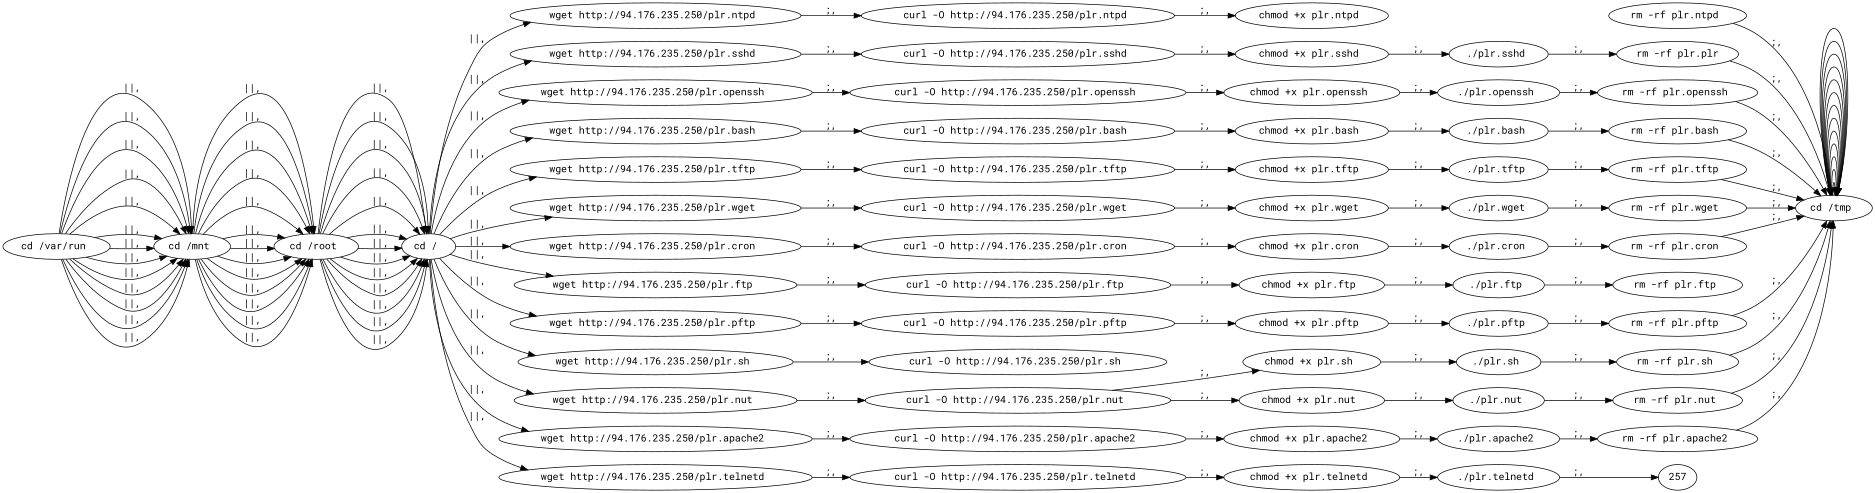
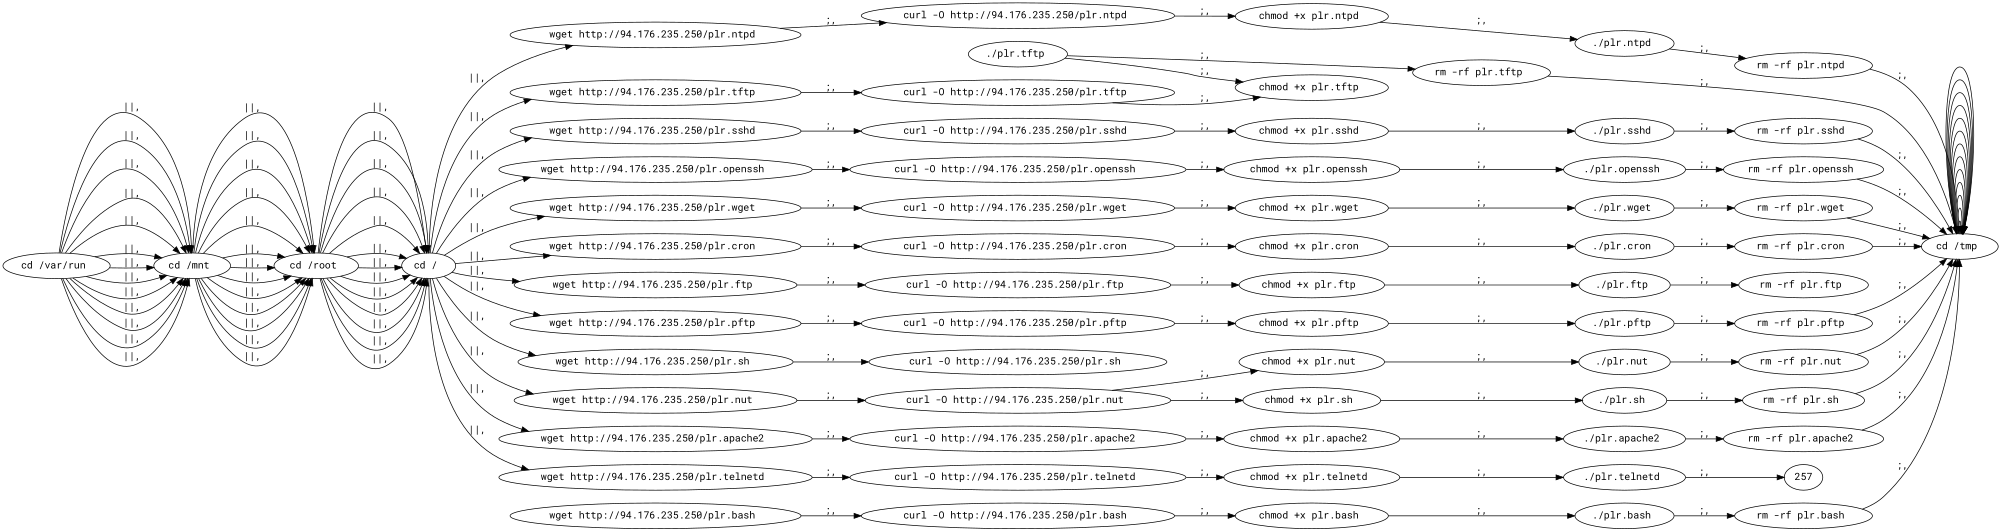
node "./plr.ntpd": added
node "rm -rf plr.plr": label "rm -rf plr.plr" -> "rm -rf plr.sshd"
edge "chmod +x plr.tftp" -> "./plr.tftp": reversed
edge "cd /" -> "wget http://94.176.235.250/plr.bash": removed, label "||,"
